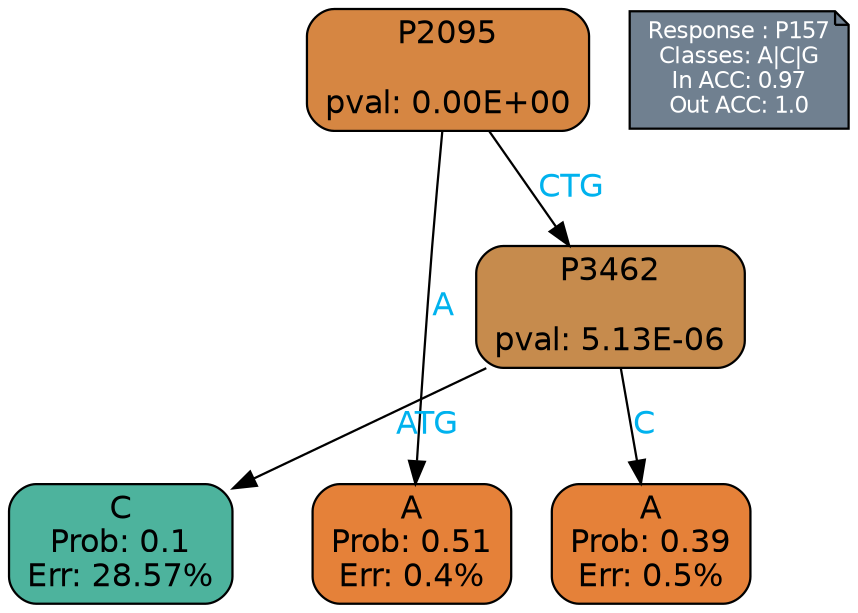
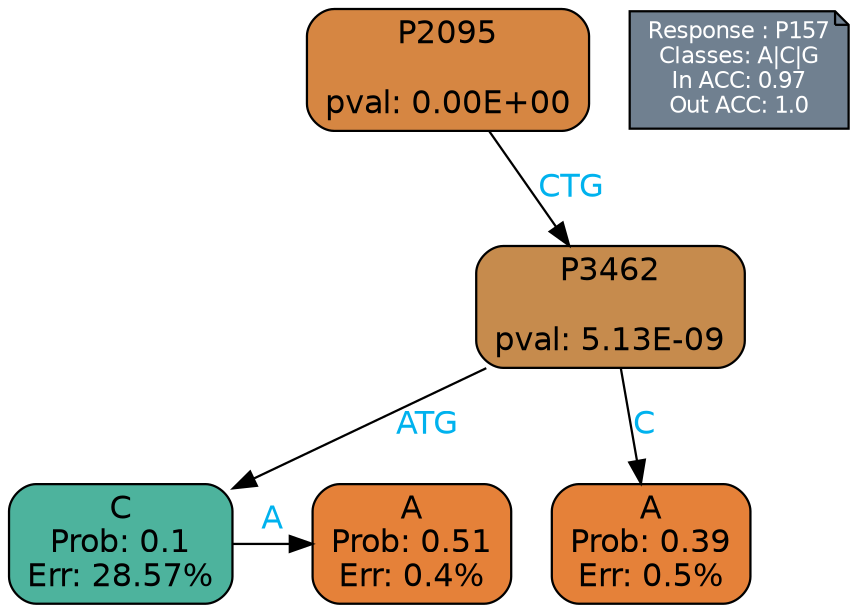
edge "P2095 pval: 0.00E+00" -> "A Prob: 0.51 Err: 0.4%": now "C Prob: 0.1 Err: 28.57%" -> "A Prob: 0.51 Err: 0.4%"
node "P3462 pval: 5.13E-06": label "P3462 pval: 5.13E-06" -> "P3462 pval: 5.13E-09"
